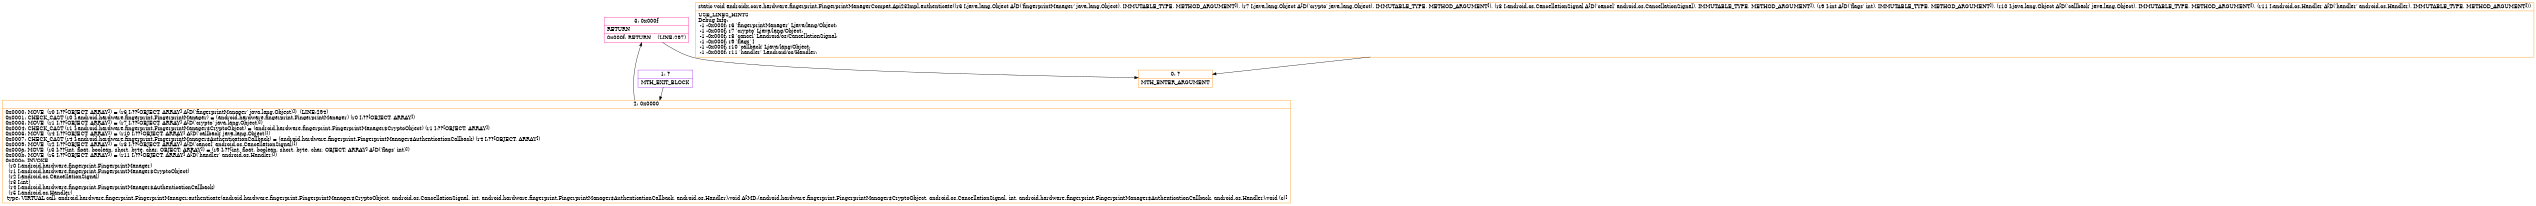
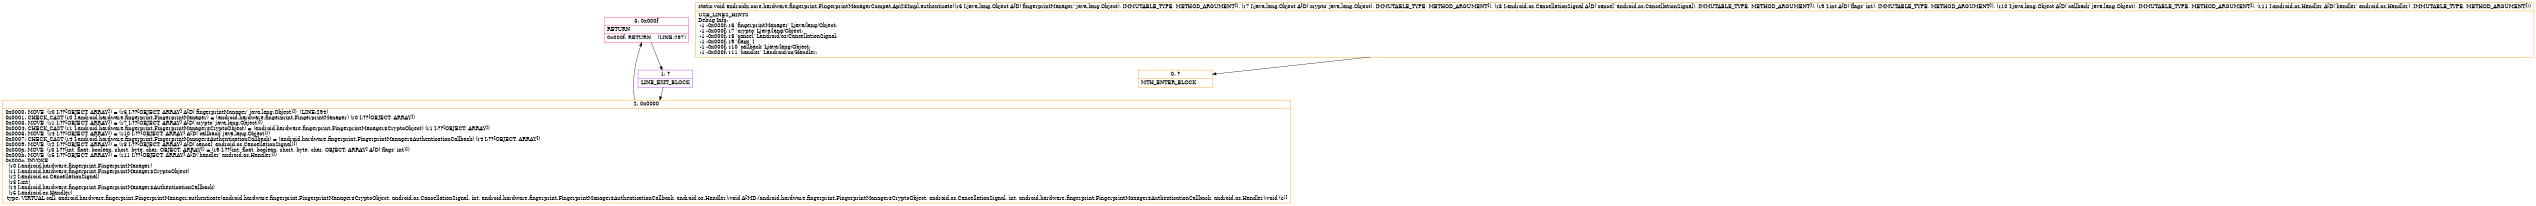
edge "3: 0x000f" -> "0: ?": now "3: 0x000f" -> "1: ?"
node "1: ?": text "MTH_EXIT_BLOCK" -> "LINE_EXIT_BLOCK"
node "0: ?": text "MTH_ENTER_ARGUMENT" -> "MTH_ENTER_BLOCK"
